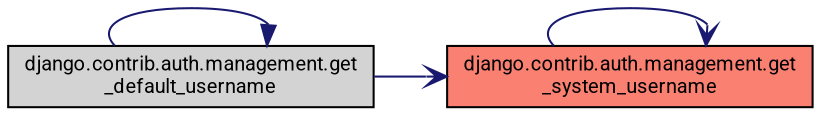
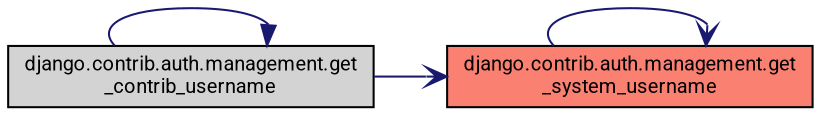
node "django.contrib.auth.management.get _default_username": label "django.contrib.auth.management.get _default_username" -> "django.contrib.auth.management.get _contrib_username"
